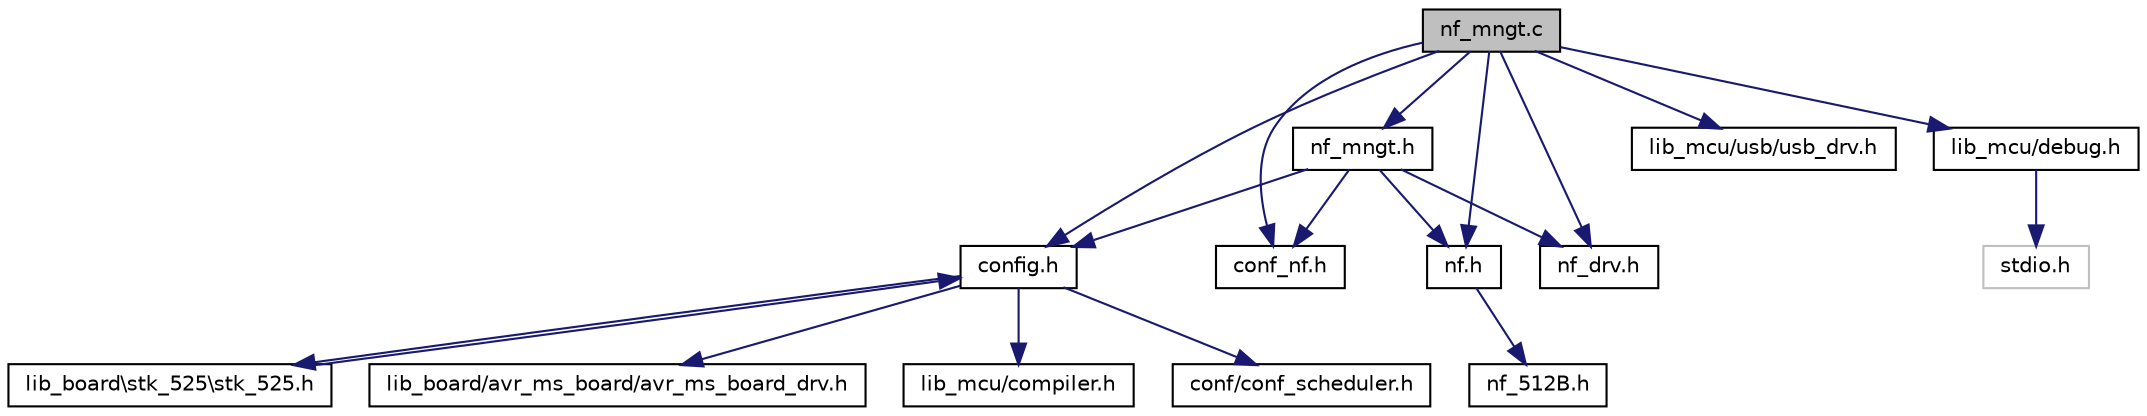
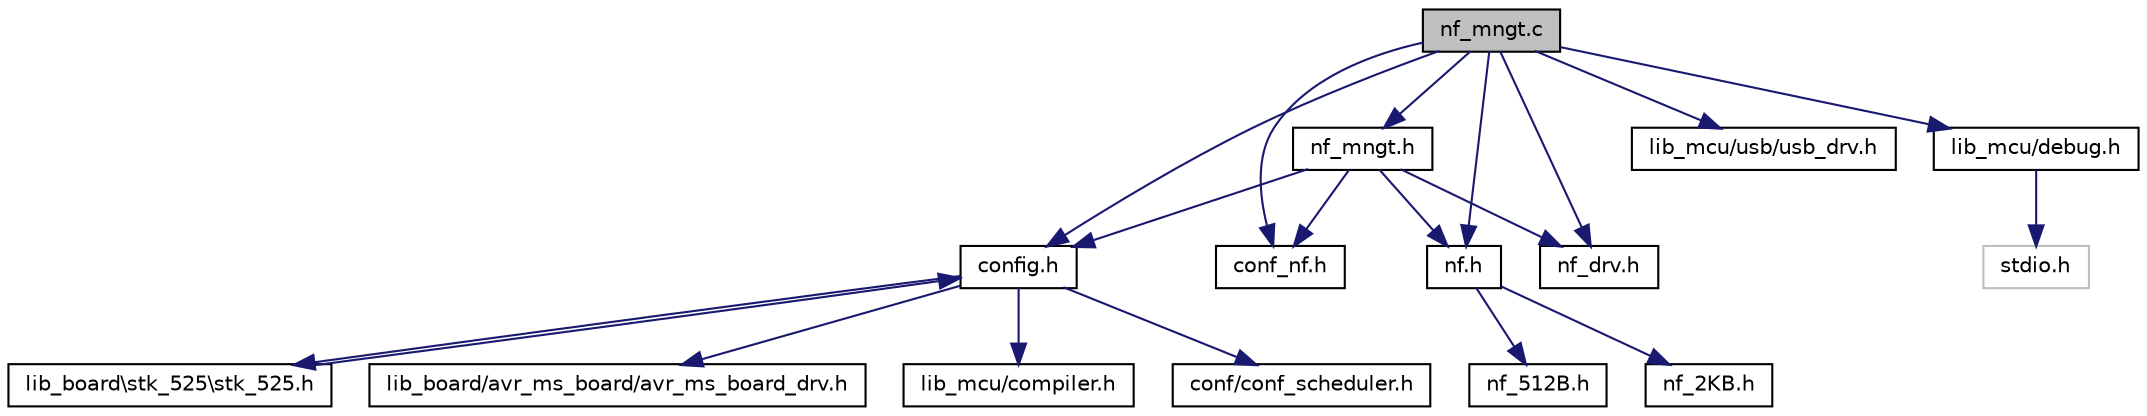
node "nf_2KB.h": added
